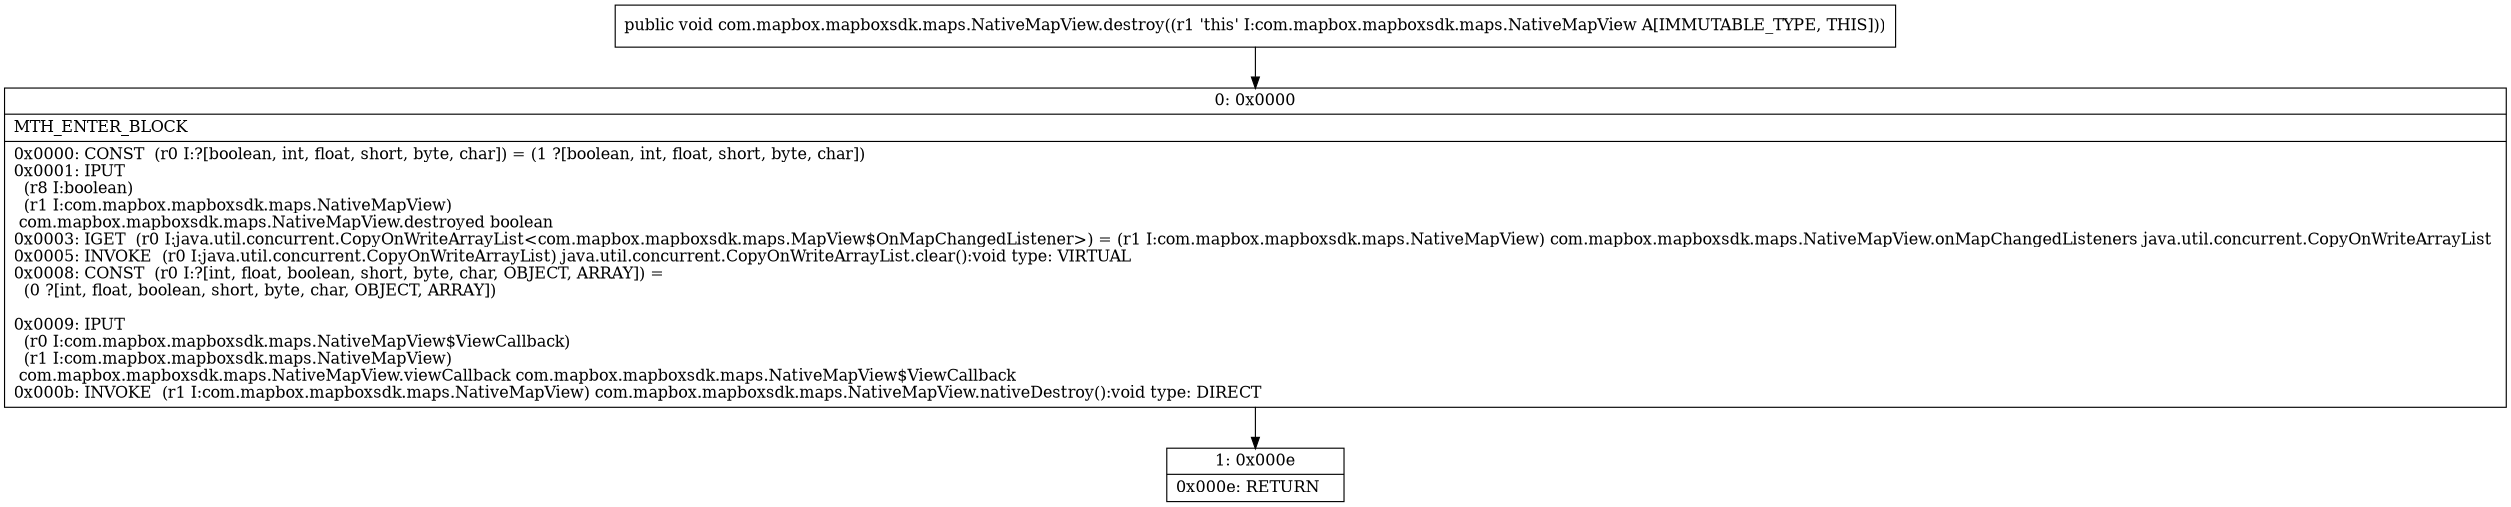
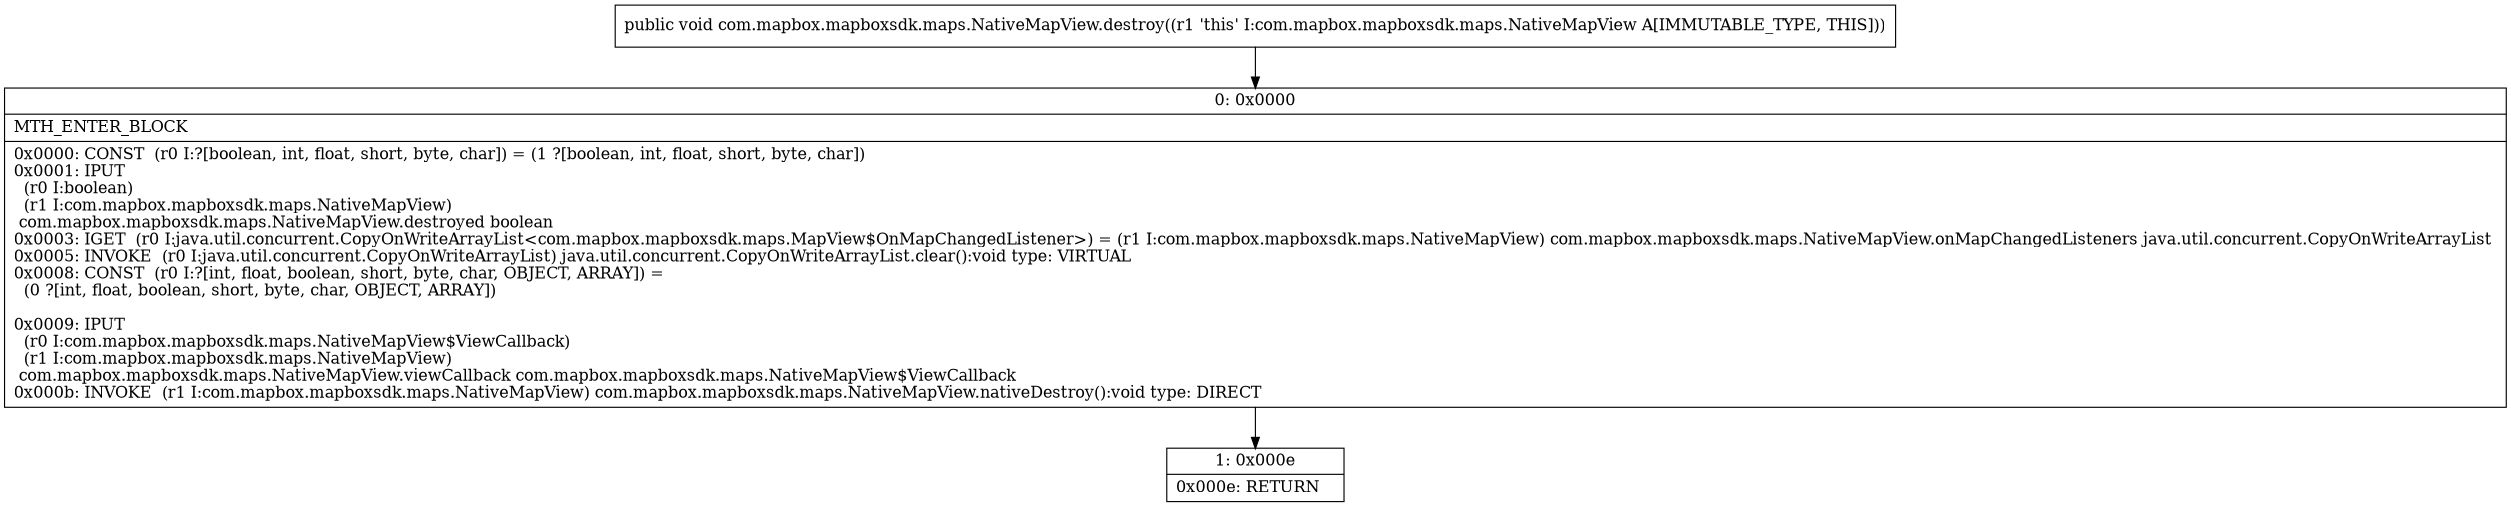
node "0: 0x0000": text "(r8 I:boolean)" -> "(r0 I:boolean)"
